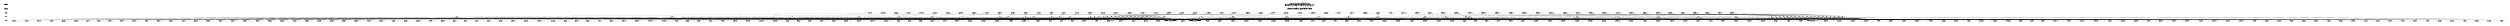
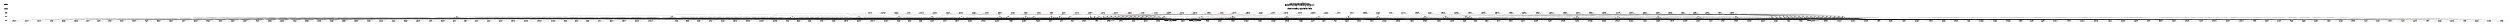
node "pv128_12_": removed
